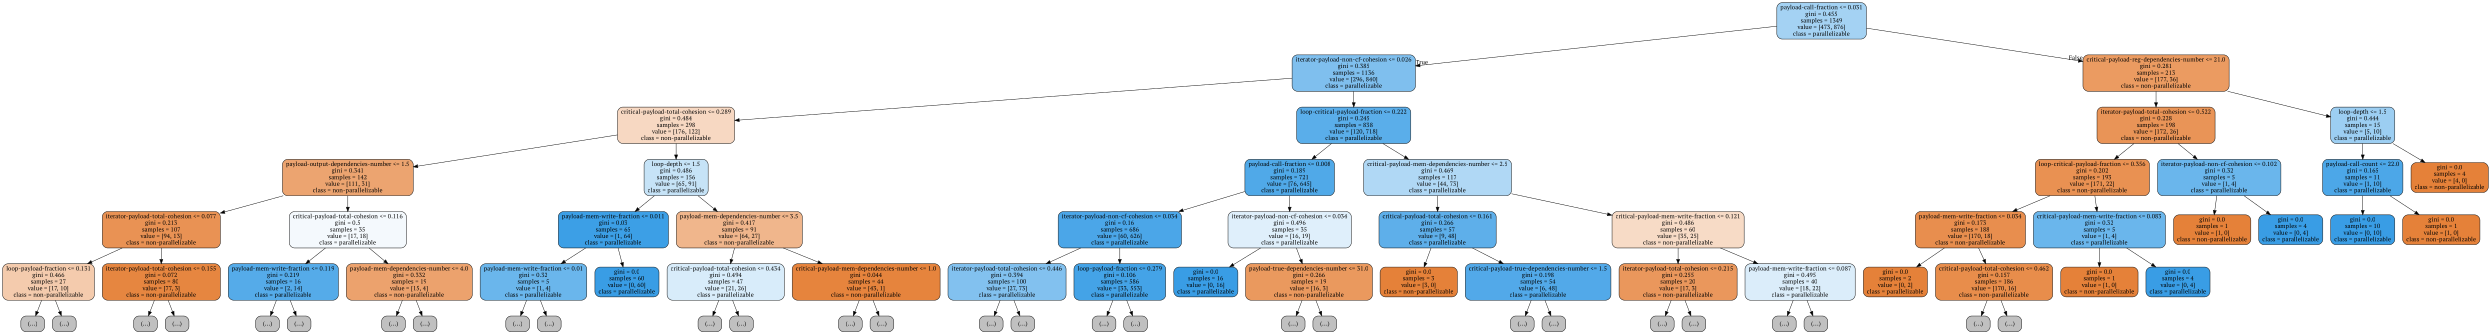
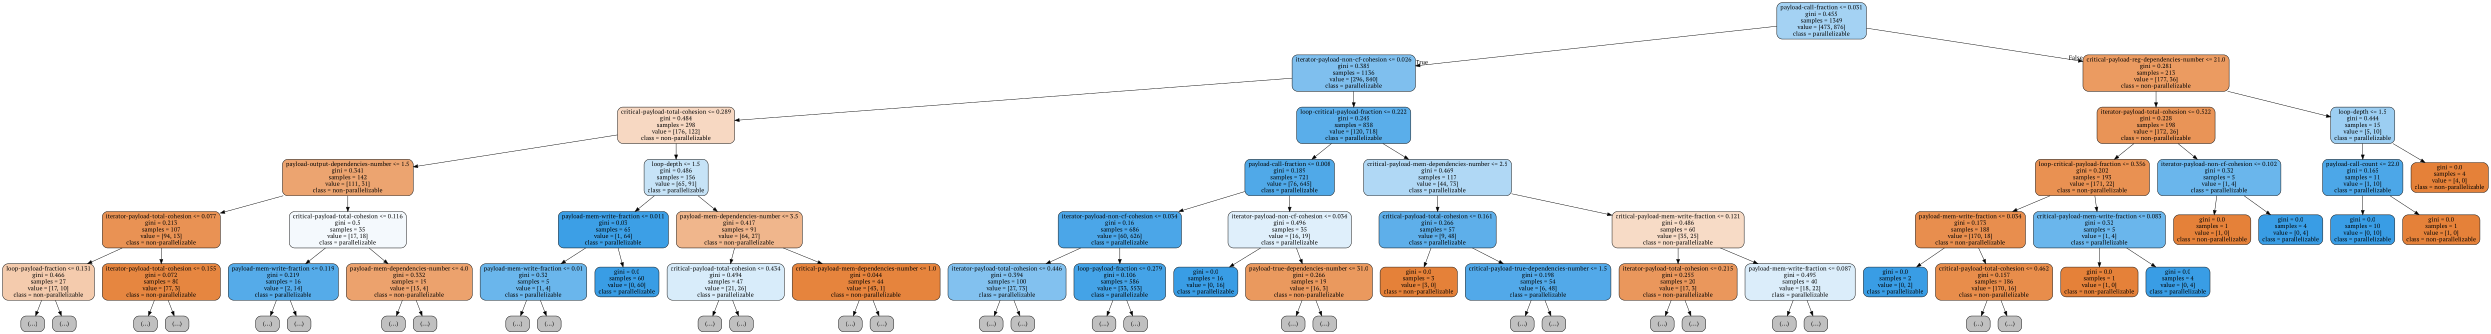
node "gini = 0.0 samples = 2 value = [0, 2] class = parallelizable": fillcolor #e58139ff -> #399de5ff
